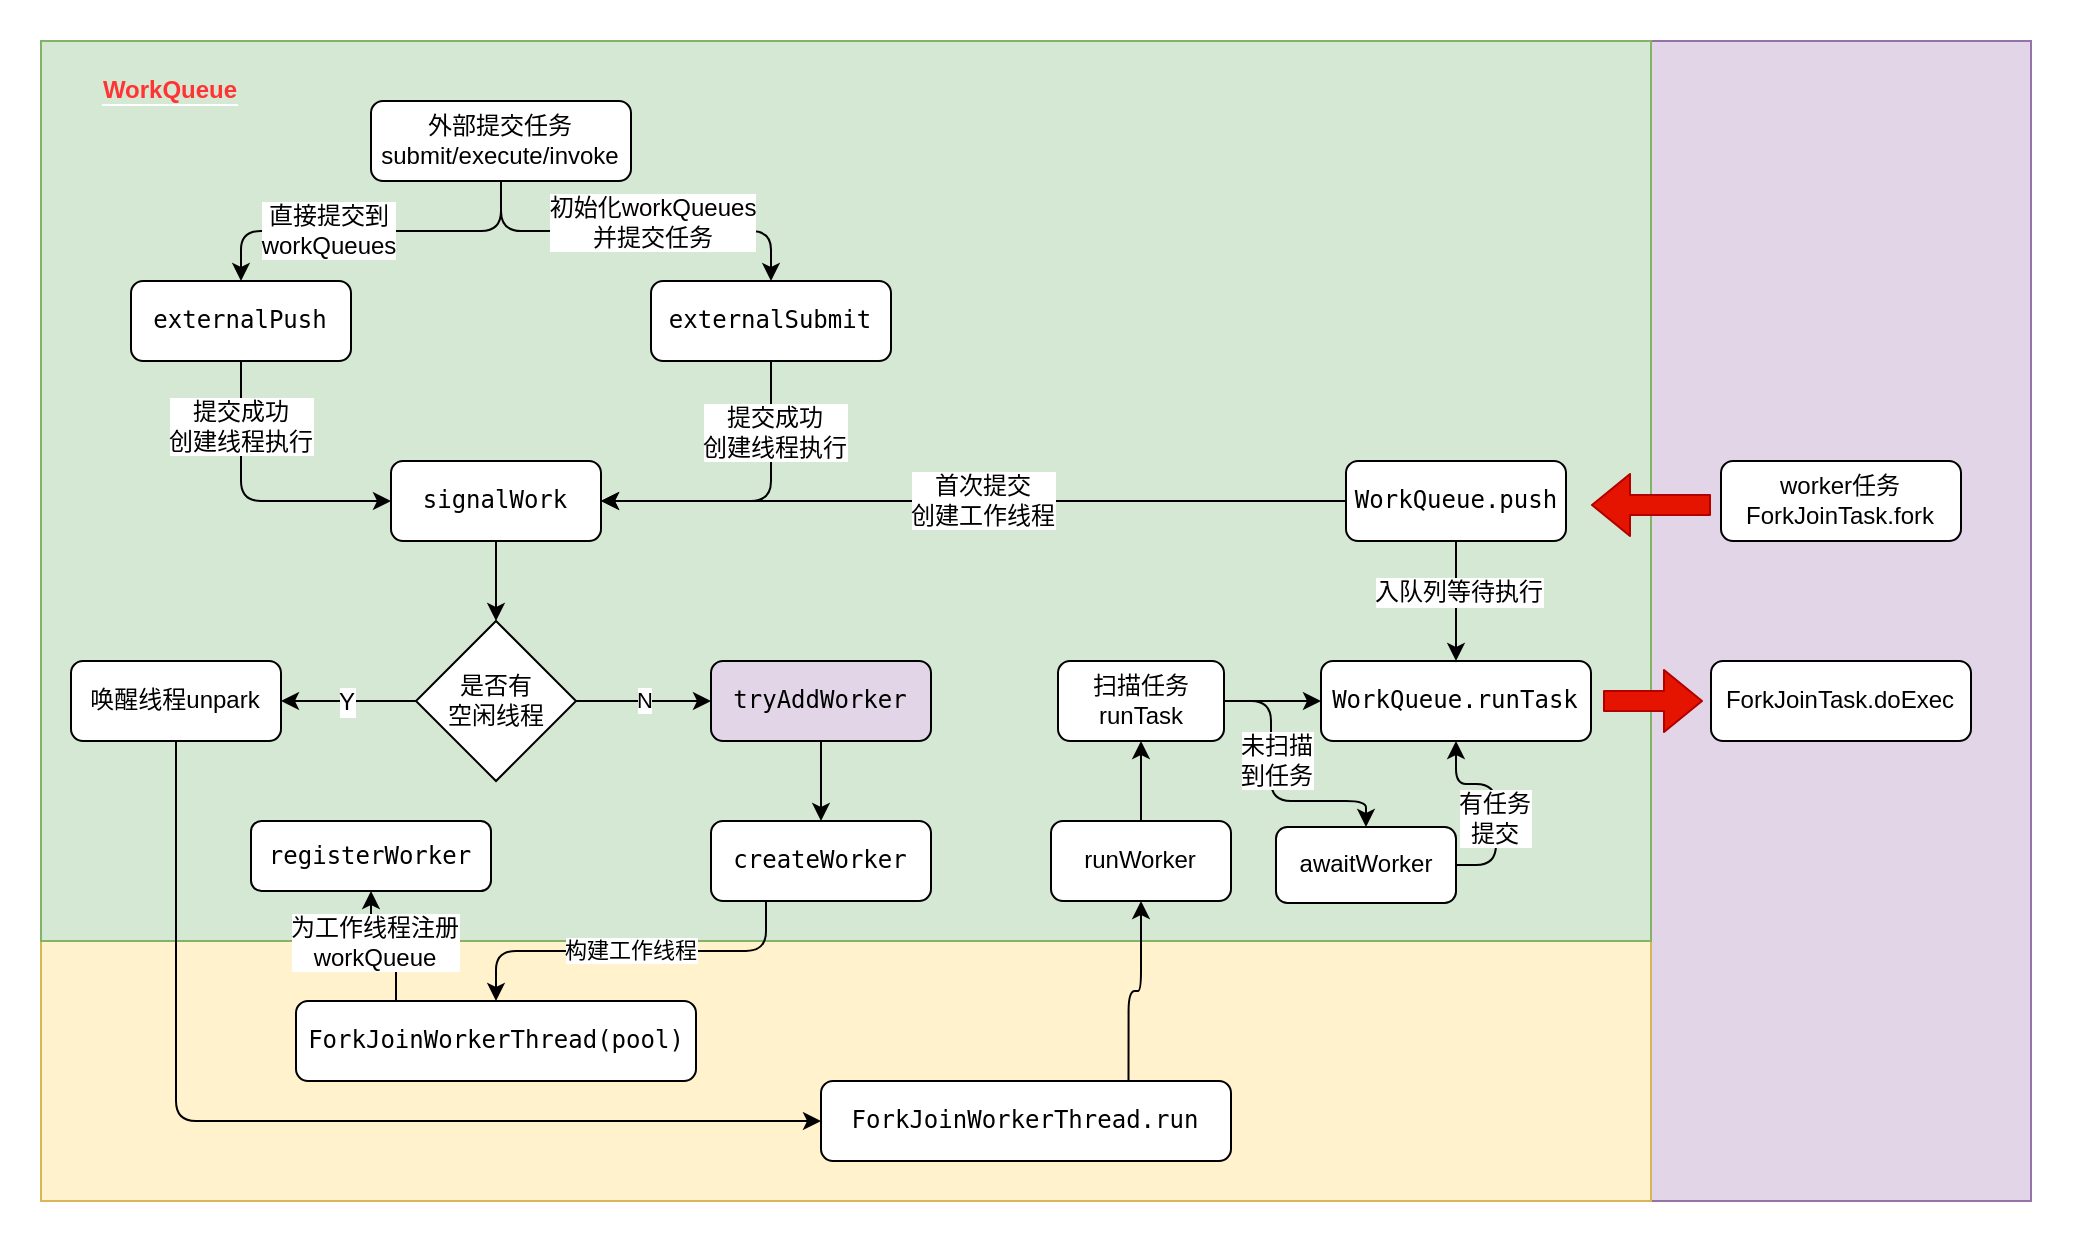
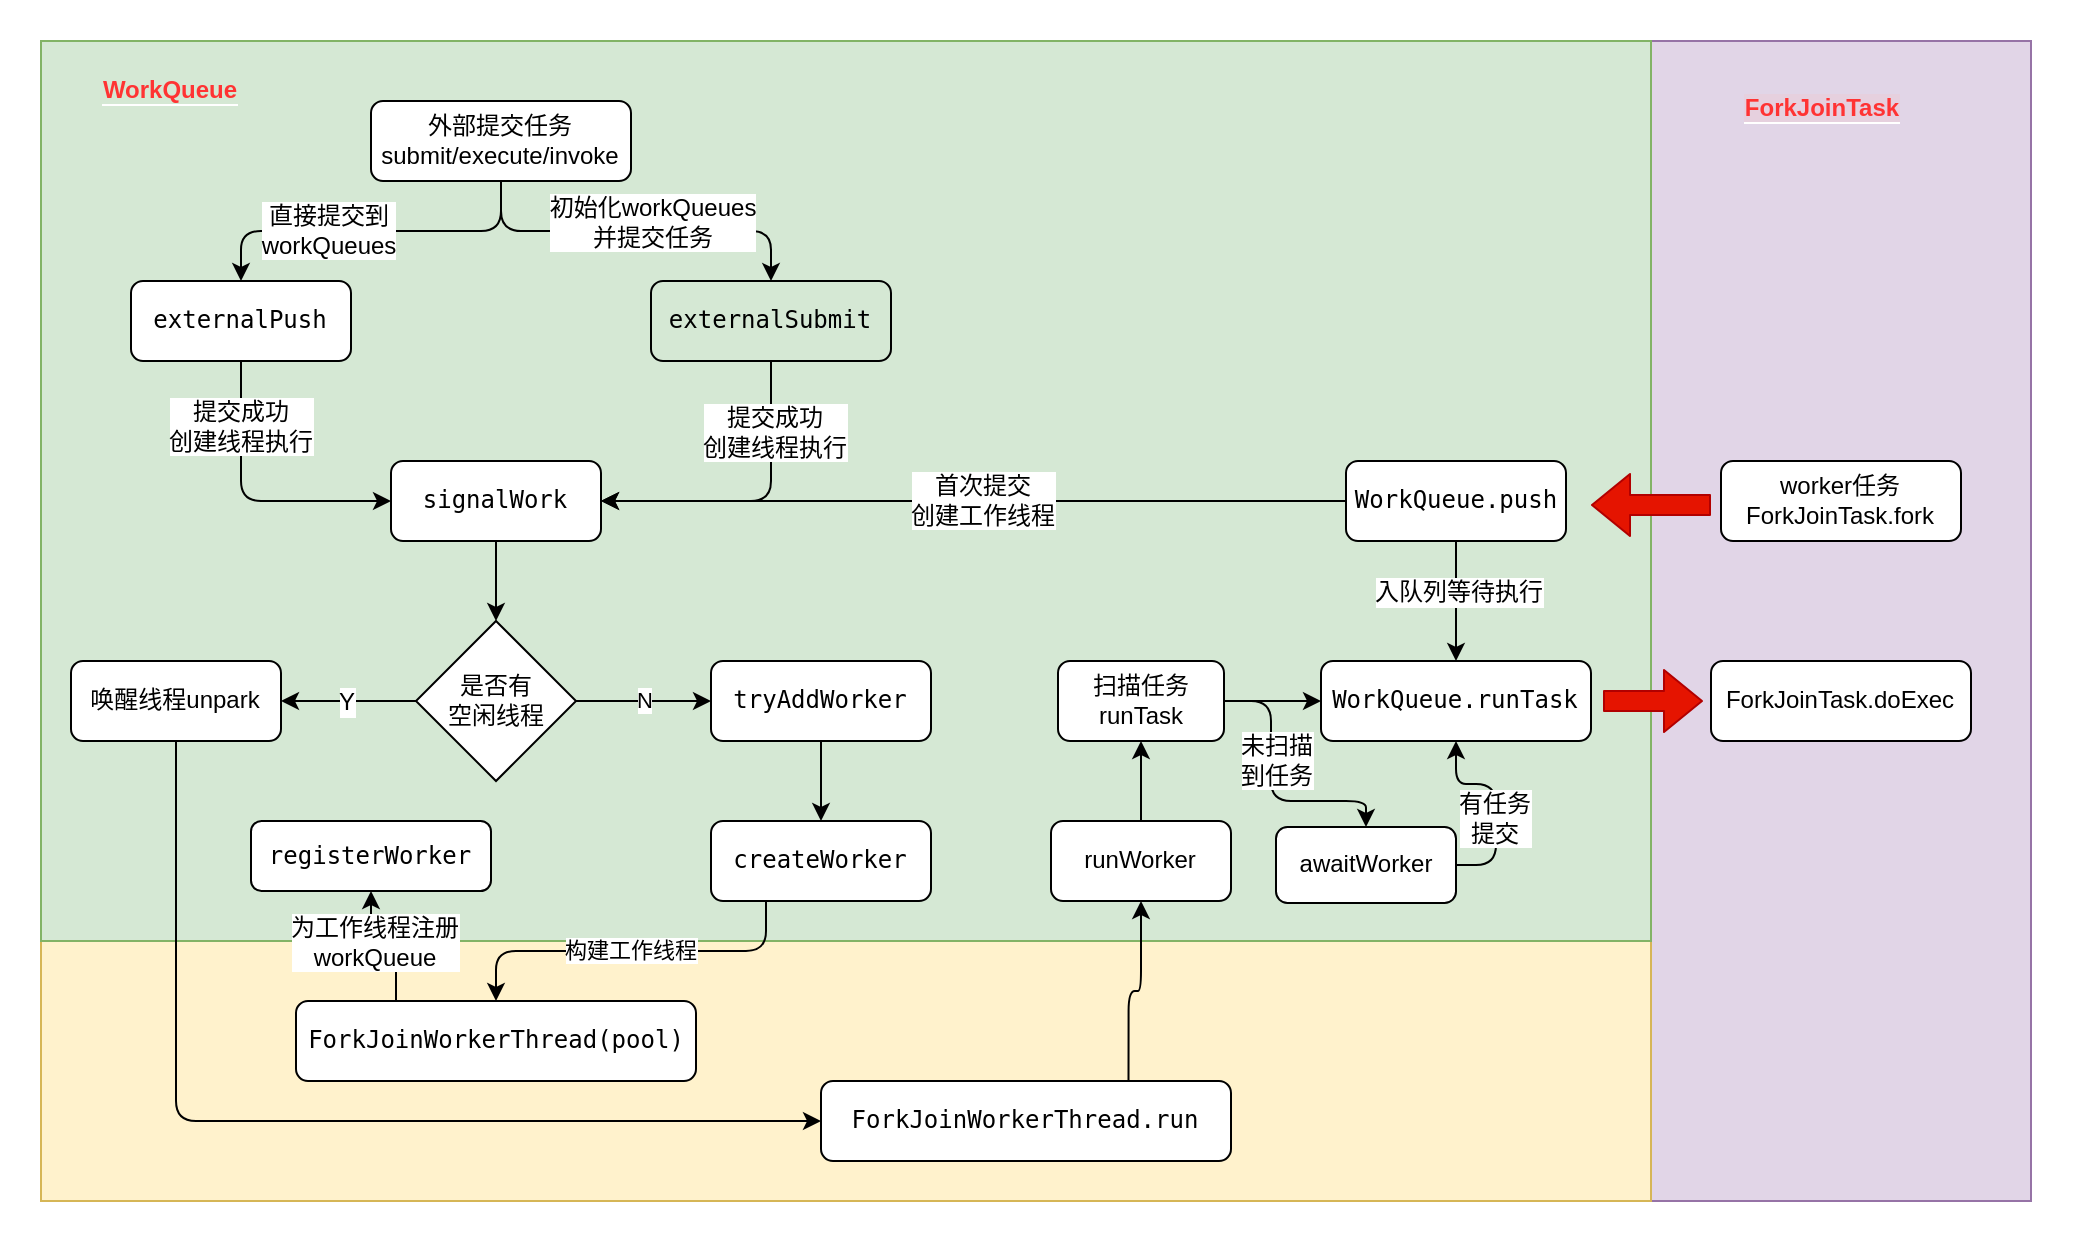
node "ForkJoinTask": added
node "externalSubmit": fillcolor #ffffff -> #d5e8d4
node "tryAddWorker": fillcolor #e1d5e7 -> #ffffff
